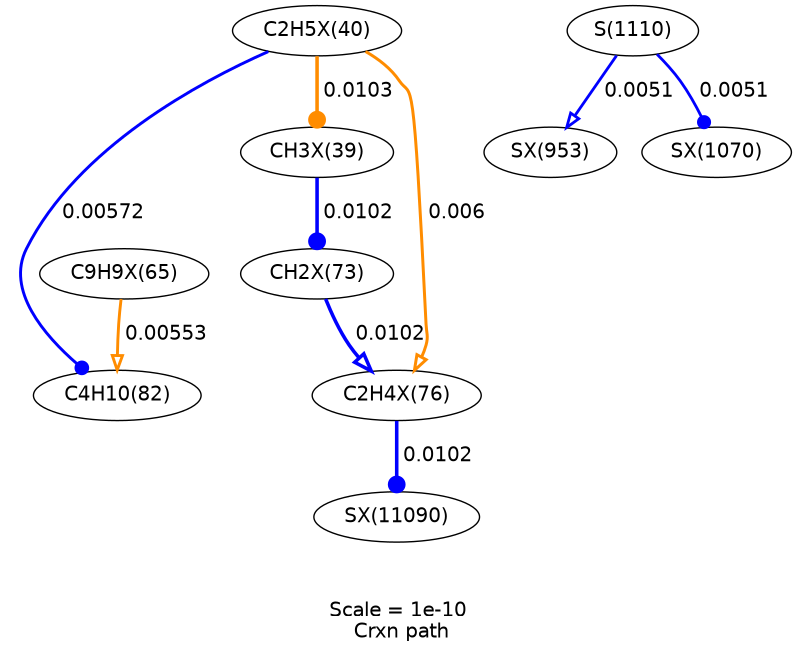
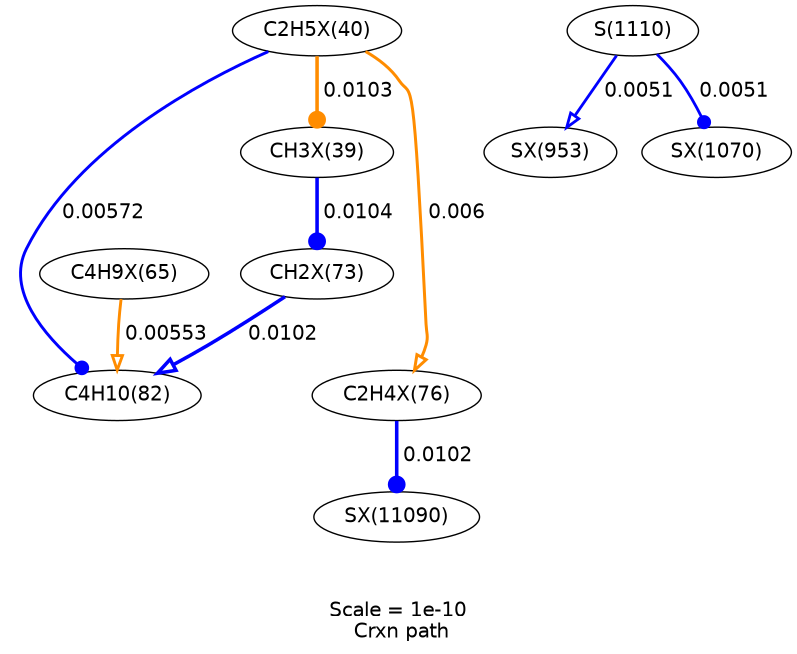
edge "CH3X(39)" -> "CH2X(73)": label " 0.0102" -> " 0.0104"
node "C9H9X(65)": label "C9H9X(65)" -> "C4H9X(65)"
edge "CH2X(73)" -> "C2H4X(76)": now "CH2X(73)" -> "C4H10(82)"
